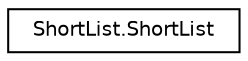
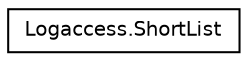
node "ShortList.ShortList": label "ShortList.ShortList" -> "Logaccess.ShortList"
